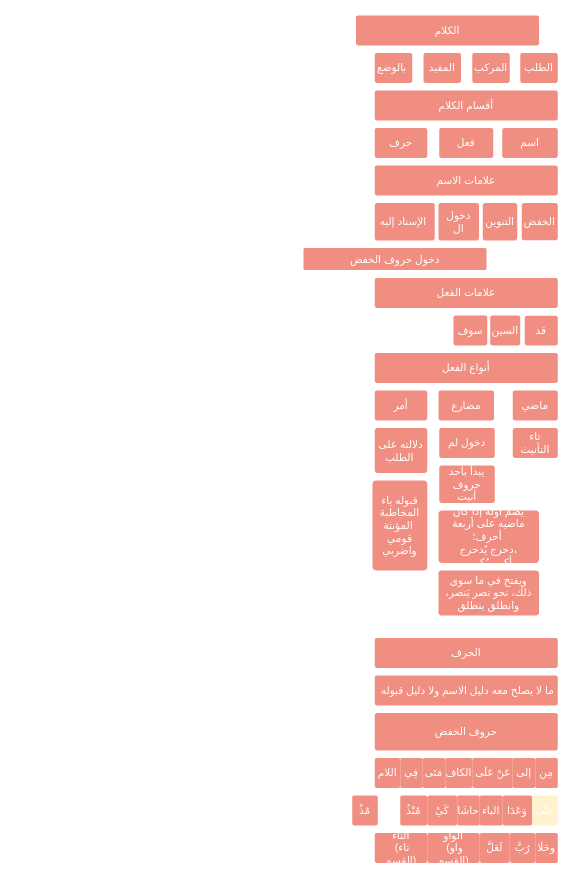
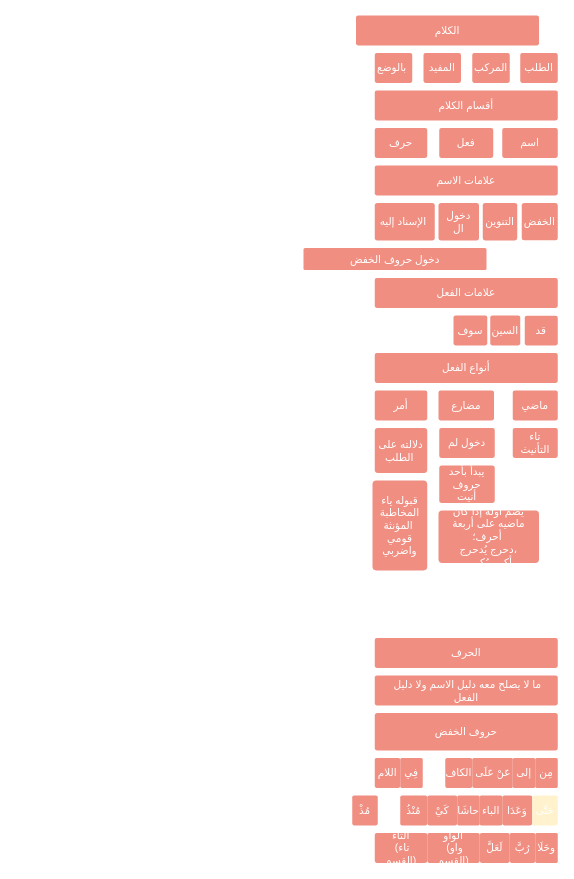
node "ويفتح في ما سوى ذلك، نحو نصر يَنصر، وانطلق ينطلق": removed
node "ما لا يصلح معه دليل الاسم ولا دليل قبوله": label "ما لا يصلح معه دليل الاسم ولا دليل قبوله" -> "ما لا يصلح معه دليل الاسم ولا دليل الفعل"
node "مَتَى": removed
